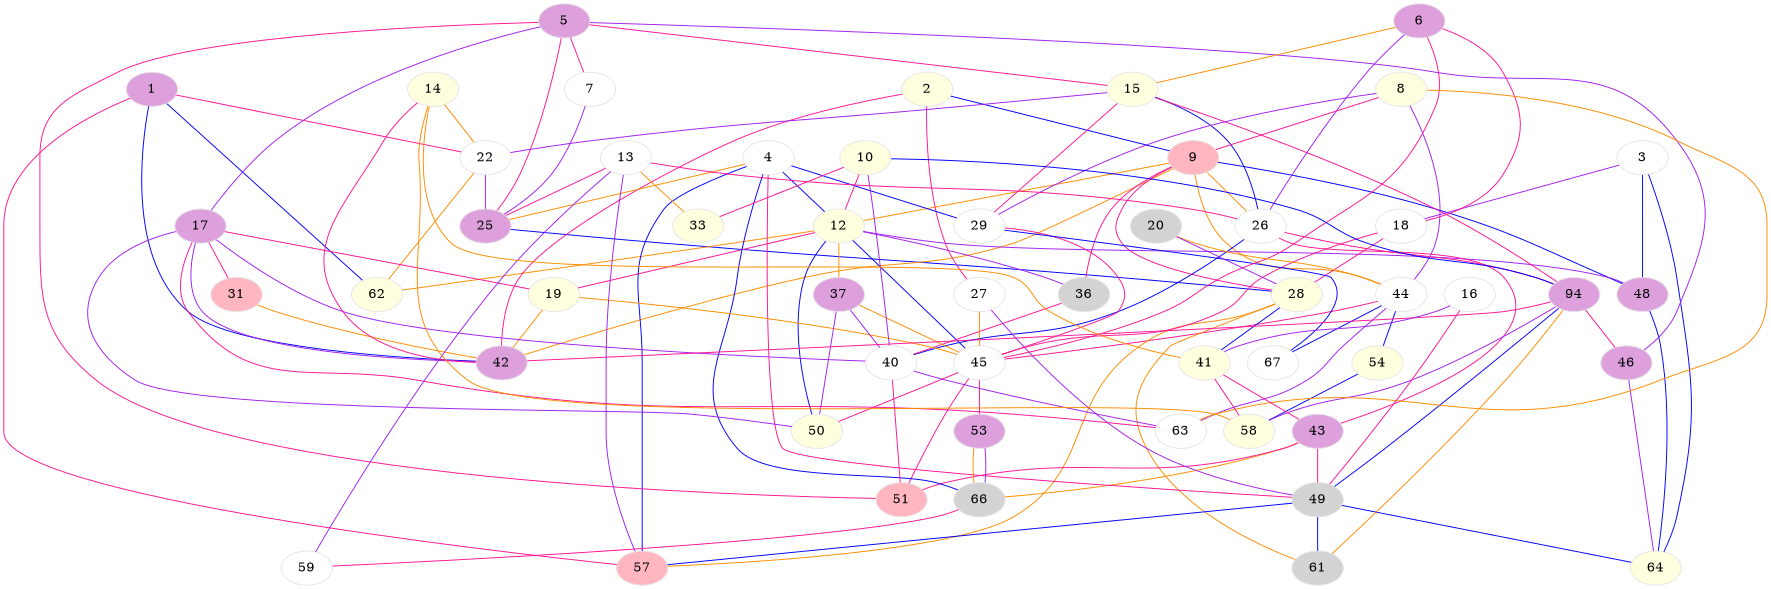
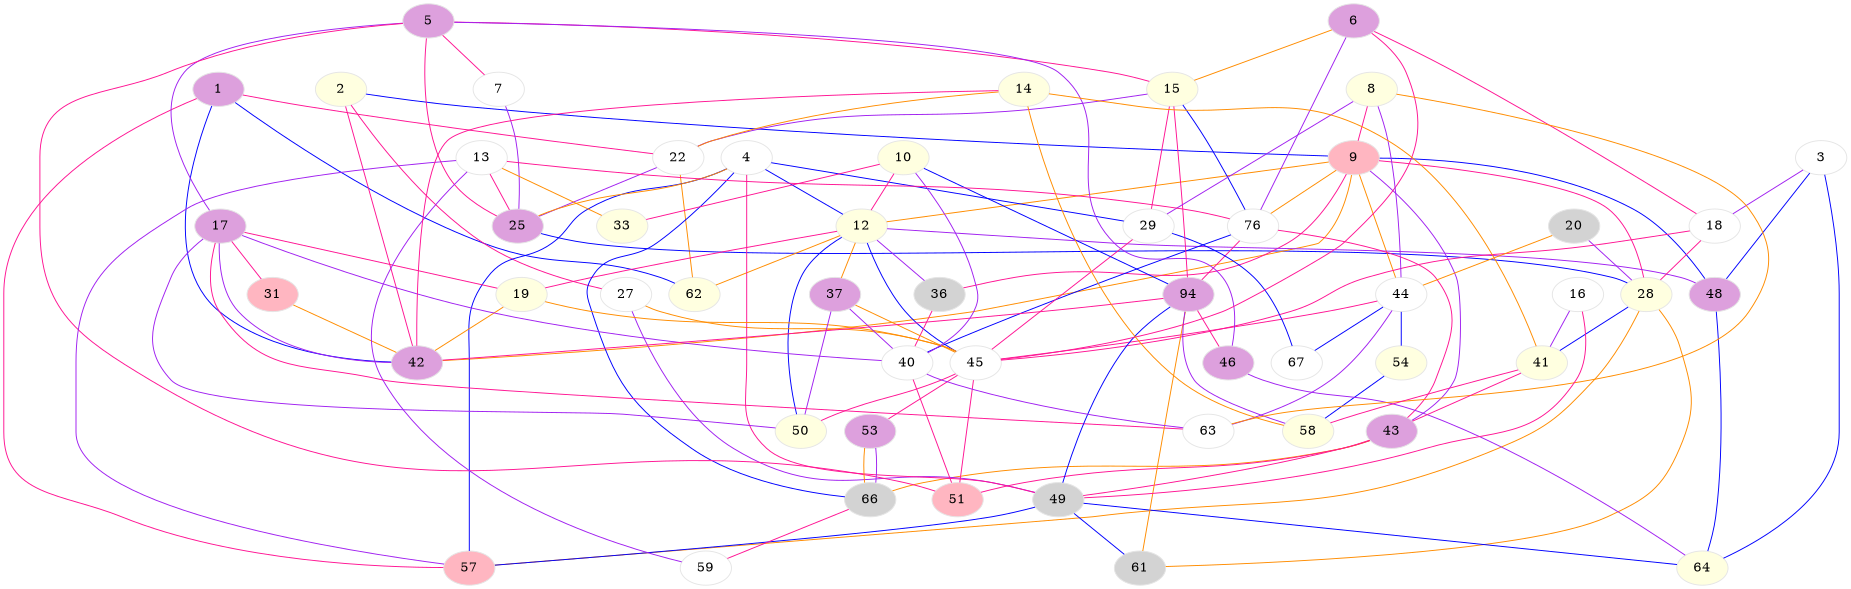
node "26": label "26" -> "76"
edge "9" -- "43": added
